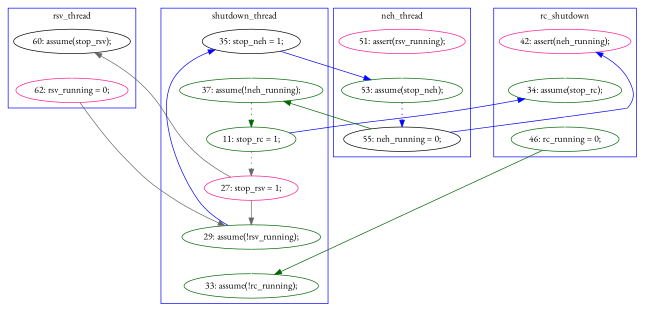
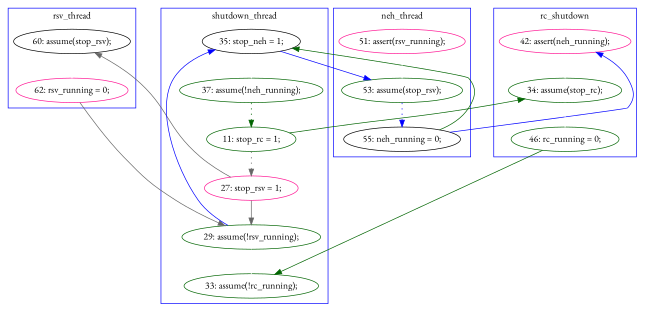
node "53: assume(stop_neh);": label "53: assume(stop_neh);" -> "53: assume(stop_rsv);"
edge "11: stop_rc = 1;" -> "34: assume(stop_rc);": color blue -> darkgreen
edge "55: neh_running = 0;" -> "37: assume(!neh_running);": now "55: neh_running = 0;" -> "35: stop_neh = 1;"
